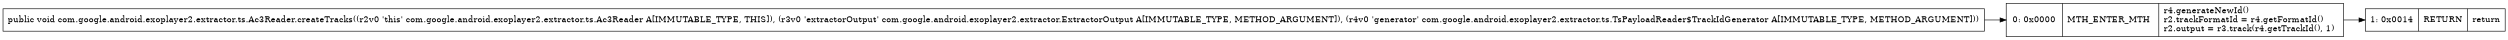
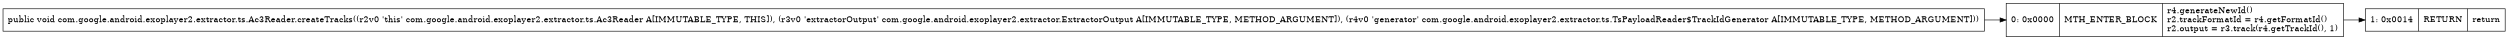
node "0: 0x0000": text "MTH_ENTER_MTH" -> "MTH_ENTER_BLOCK"
